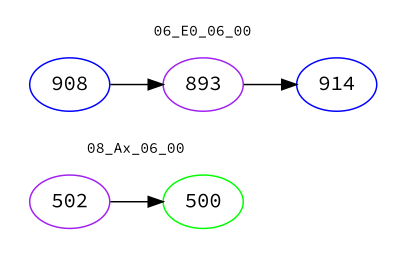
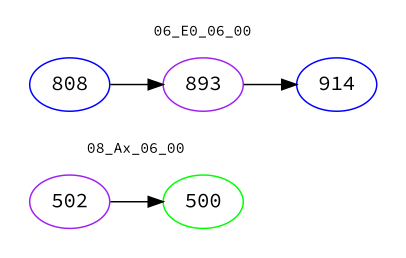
node "908": label "908" -> "808"
